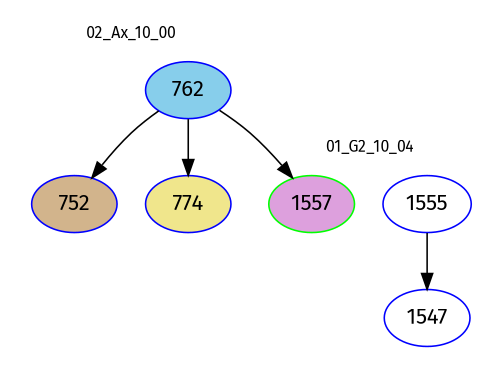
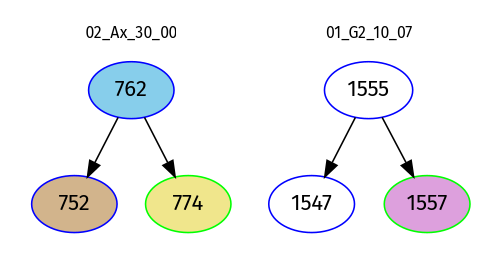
cluster "02_Ax_10_00": label "02_Ax_10_00" -> "02_Ax_30_00"
cluster "01_G2_10_04": label "01_G2_10_04" -> "01_G2_10_07"
edge "762" -> "1557": now "1555" -> "1557"
node "774": color blue -> green
